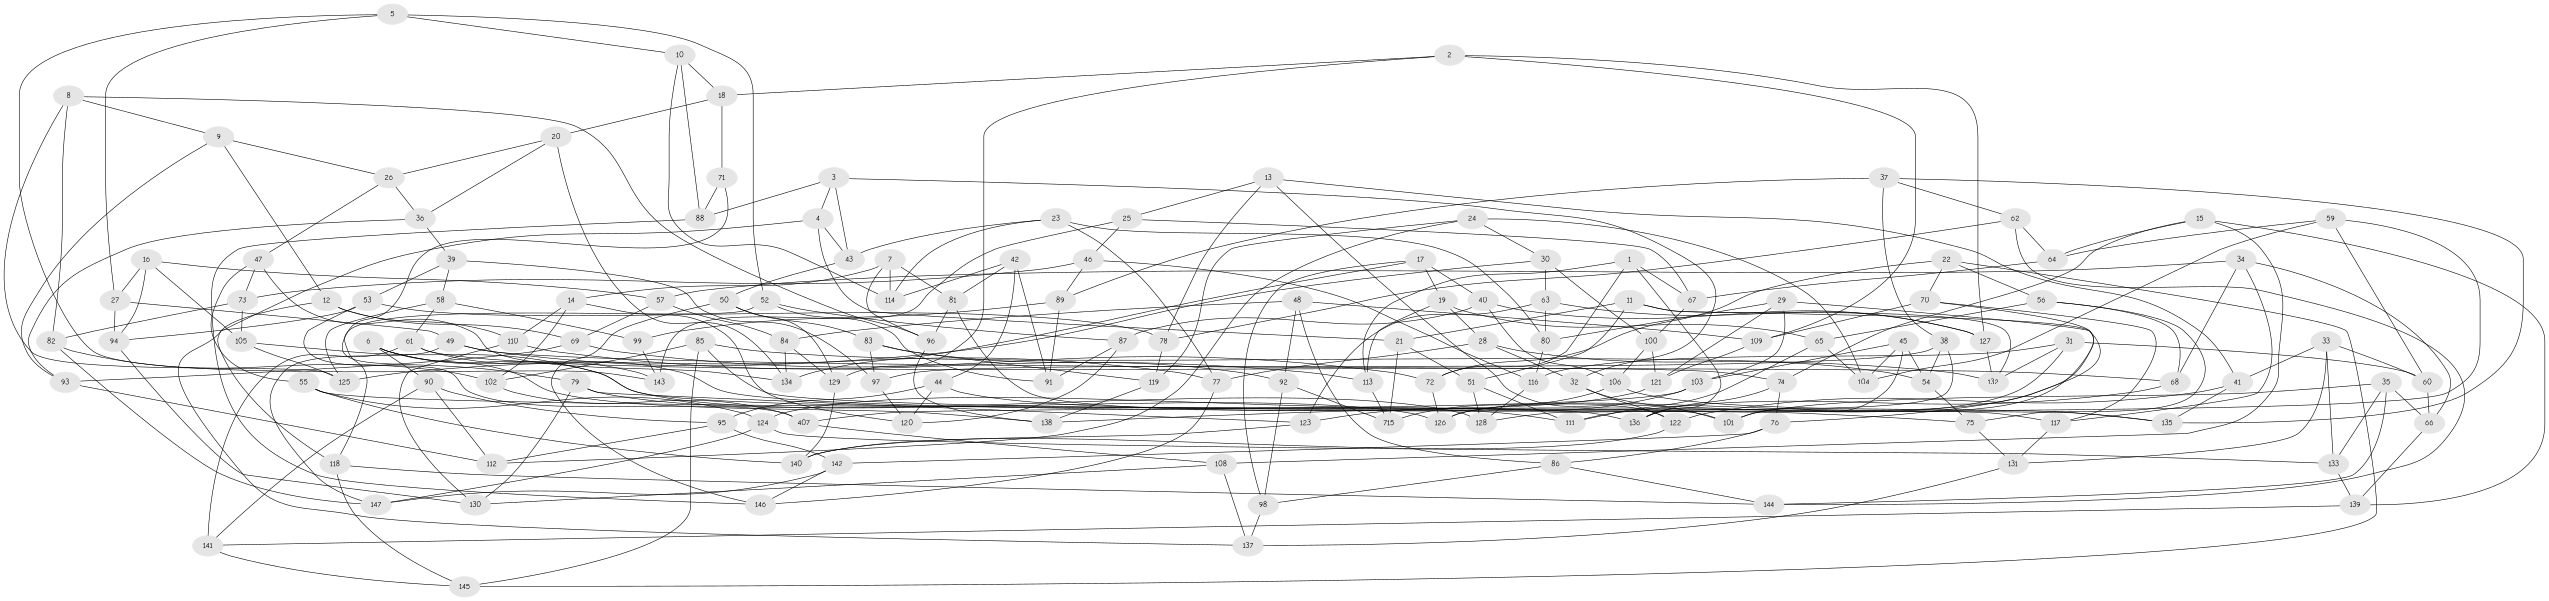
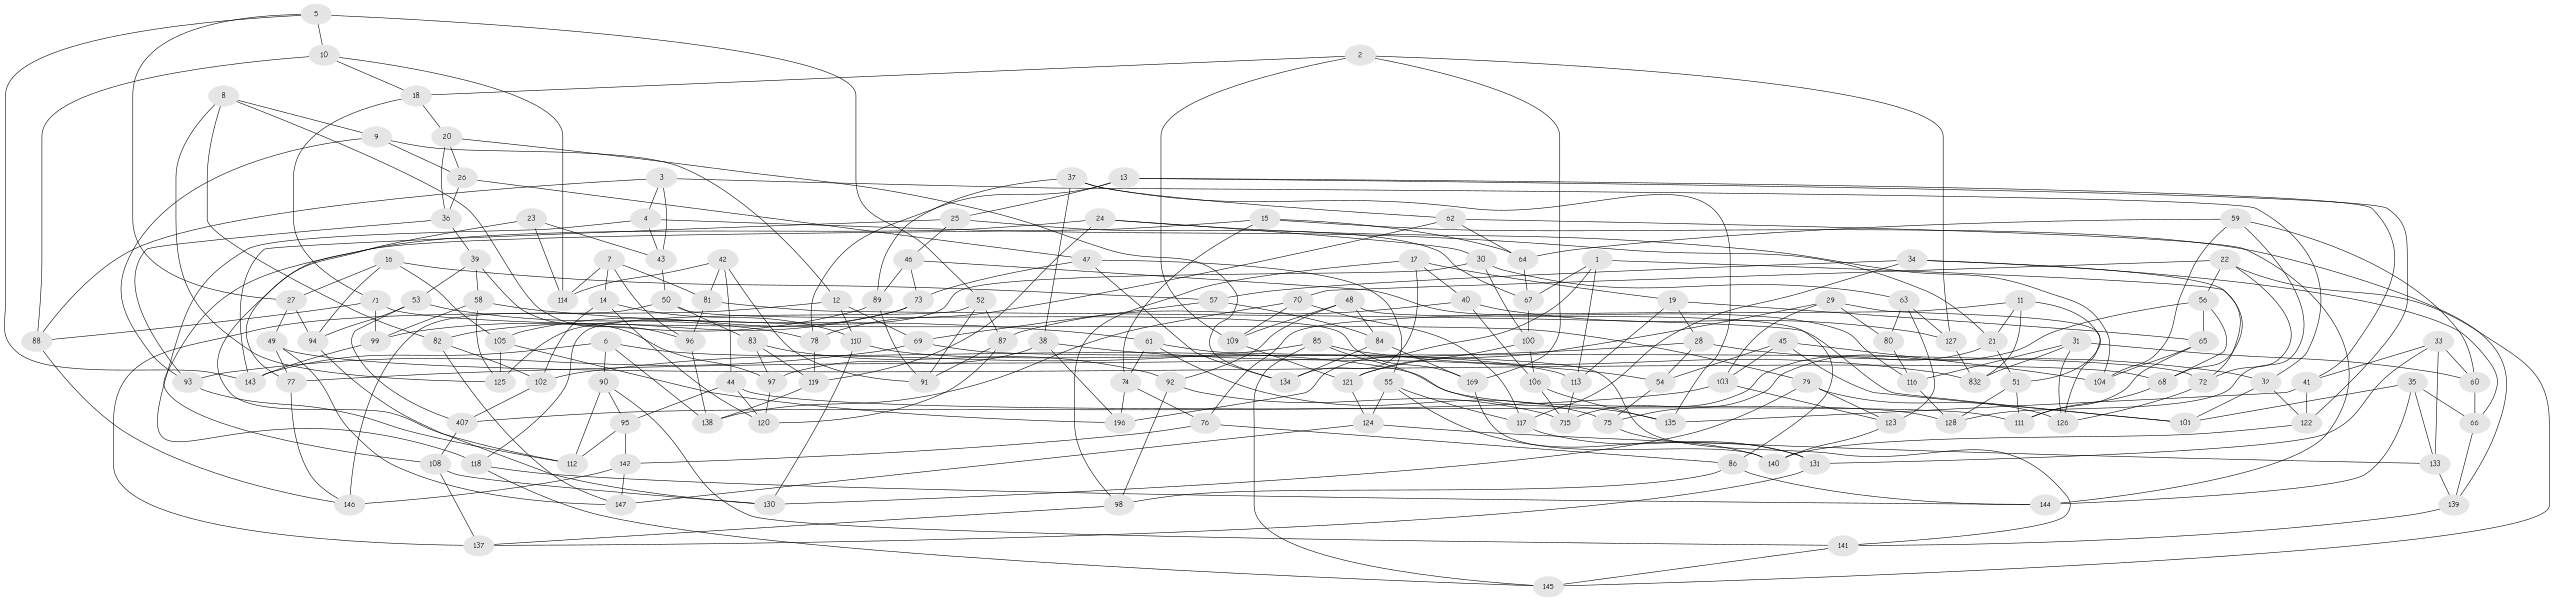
edge "23" -- "80": removed
edge "71" -- "99": added
node "129": label "129" -> "169"
node "132": label "132" -> "832"
node "136": label "136" -> "196"
